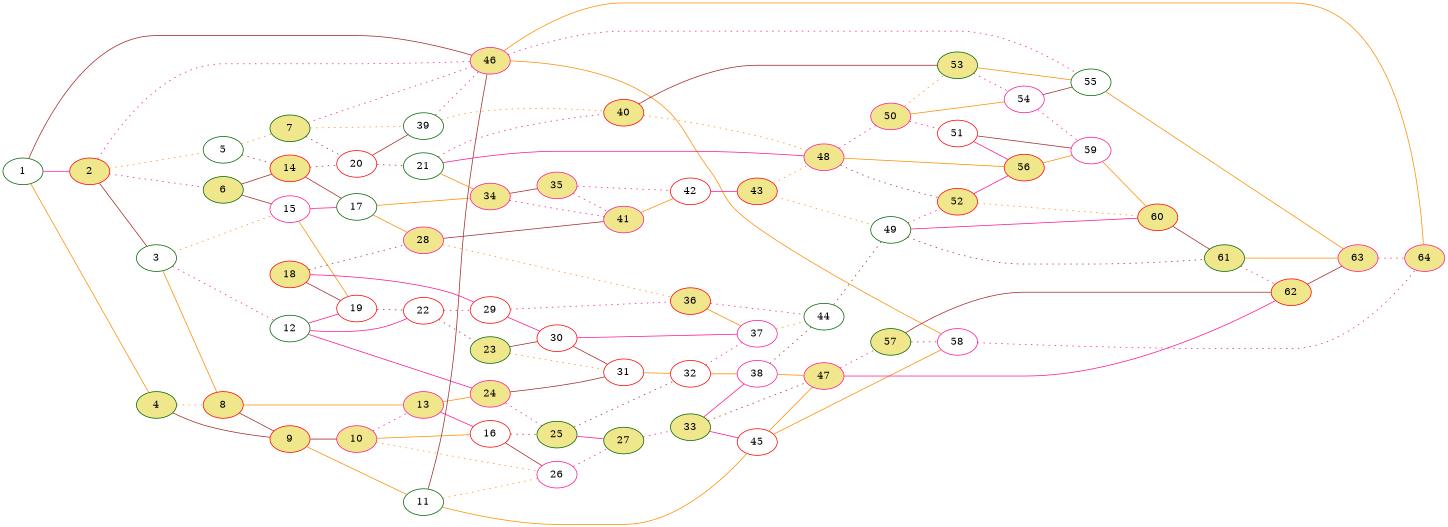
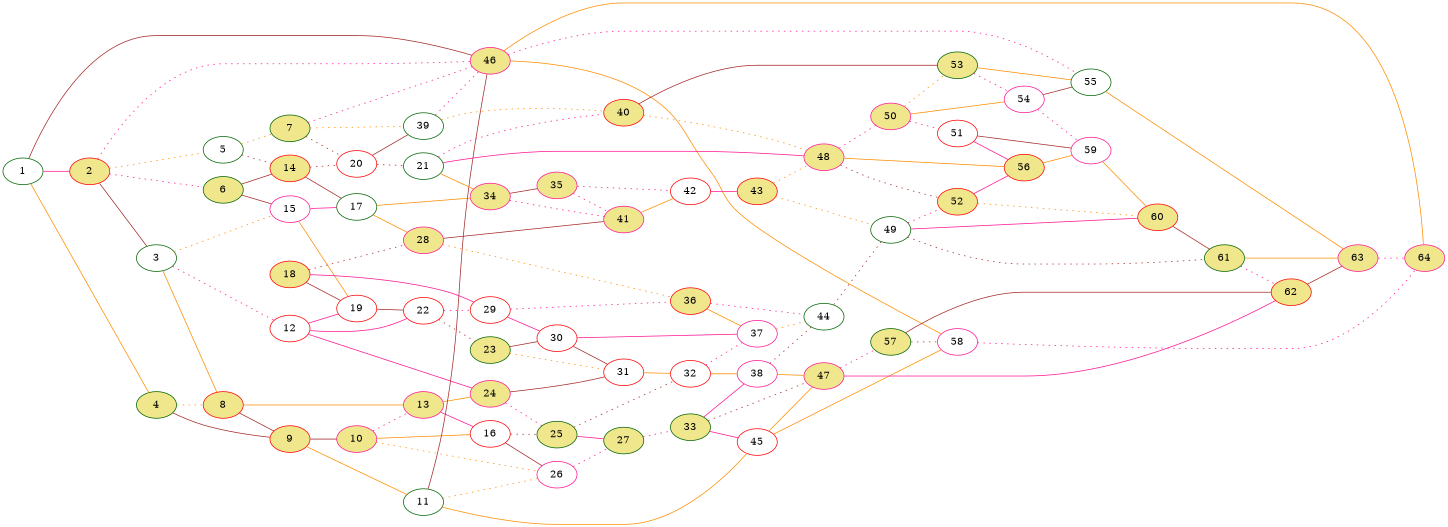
edge "19" -- "22": style dotted -> solid
node "12": color darkgreen -> red
